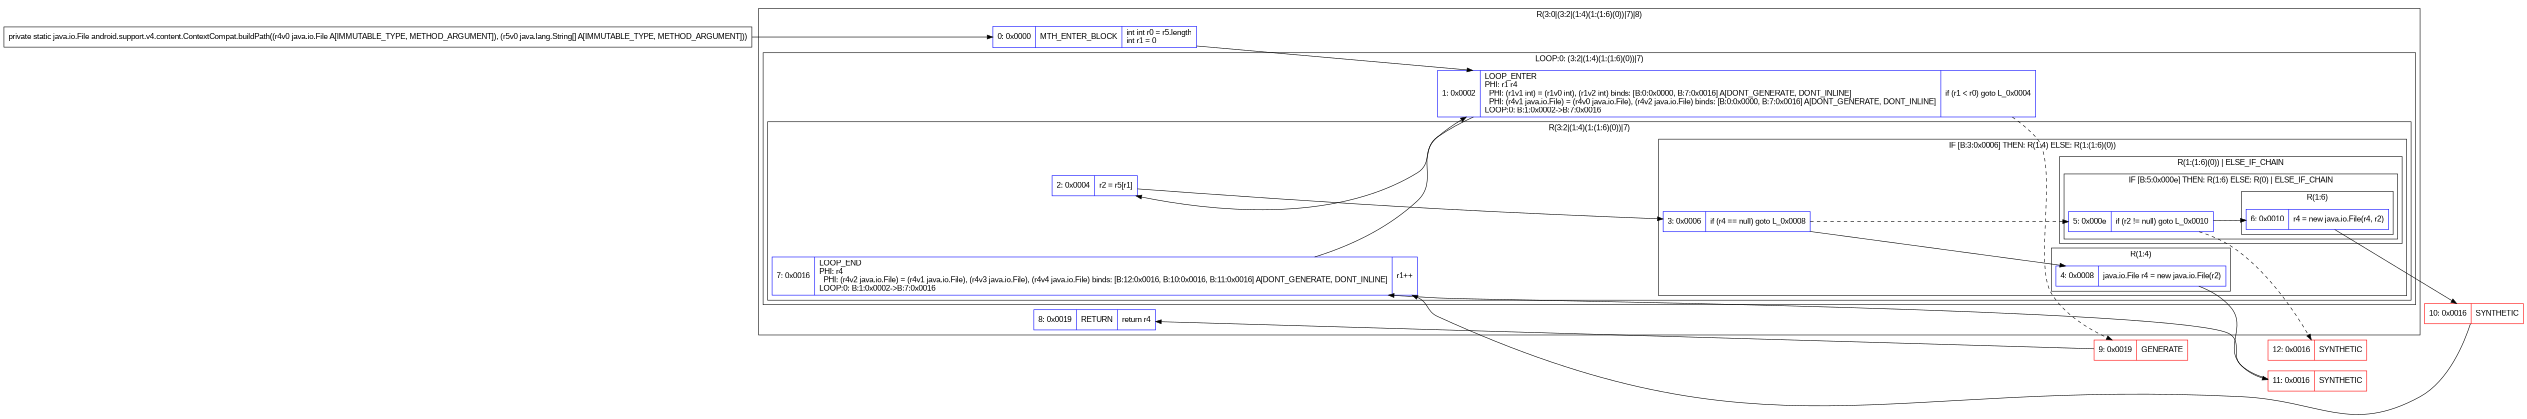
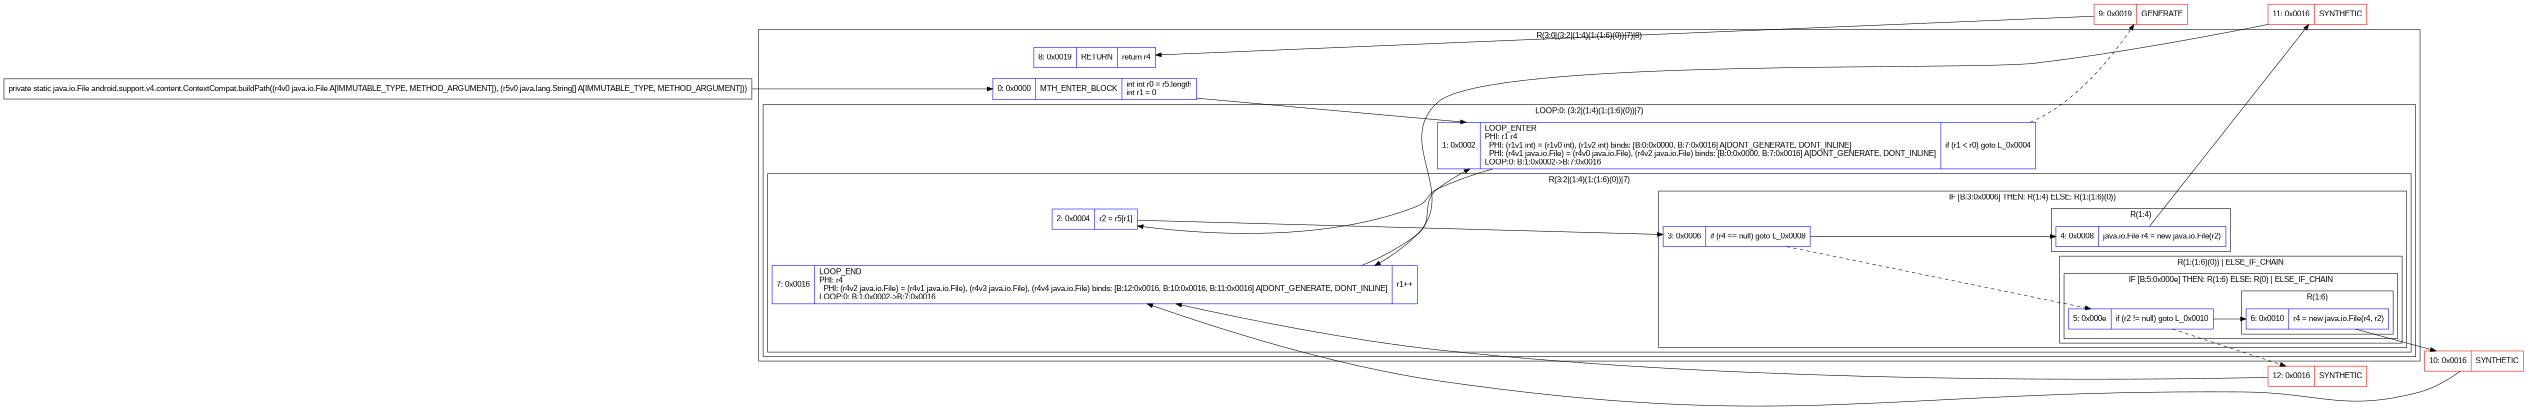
edge "12: 0x0016" -> "7: 0x0016": added
